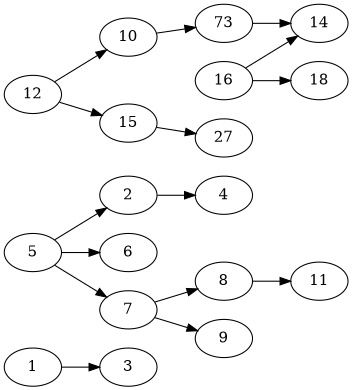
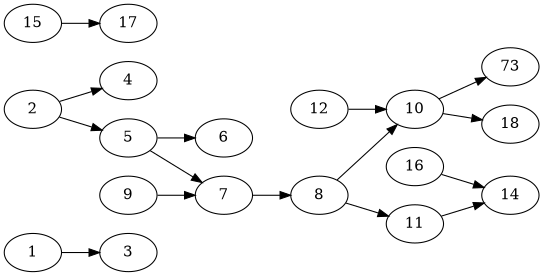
edge "73" -> "14": now "11" -> "14"
edge "16" -> "18": now "10" -> "18"
edge "12" -> "15": removed
node "27": label "27" -> "17"
edge "8" -> "10": added
edge "5" -> "2": reversed
edge "7" -> "9": reversed
